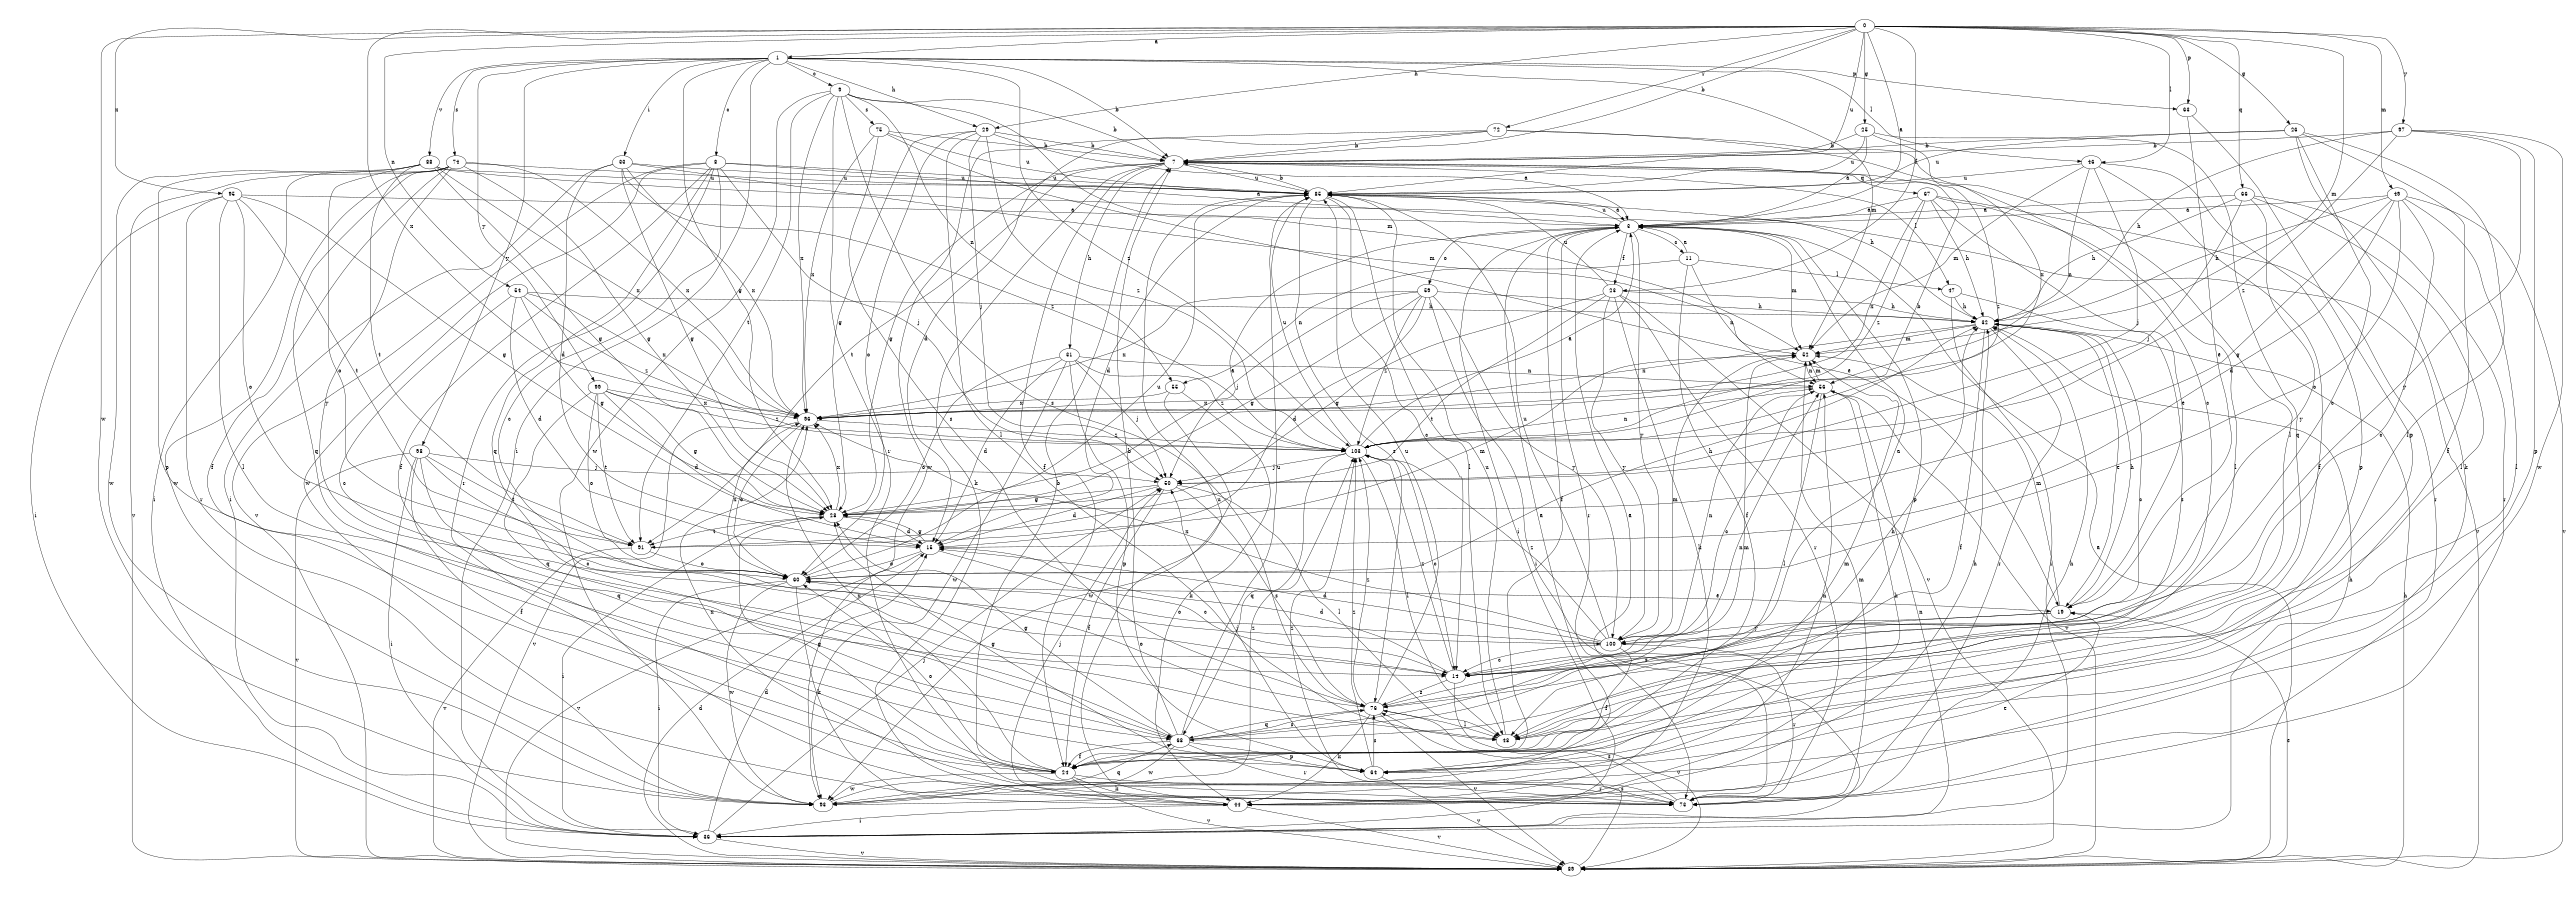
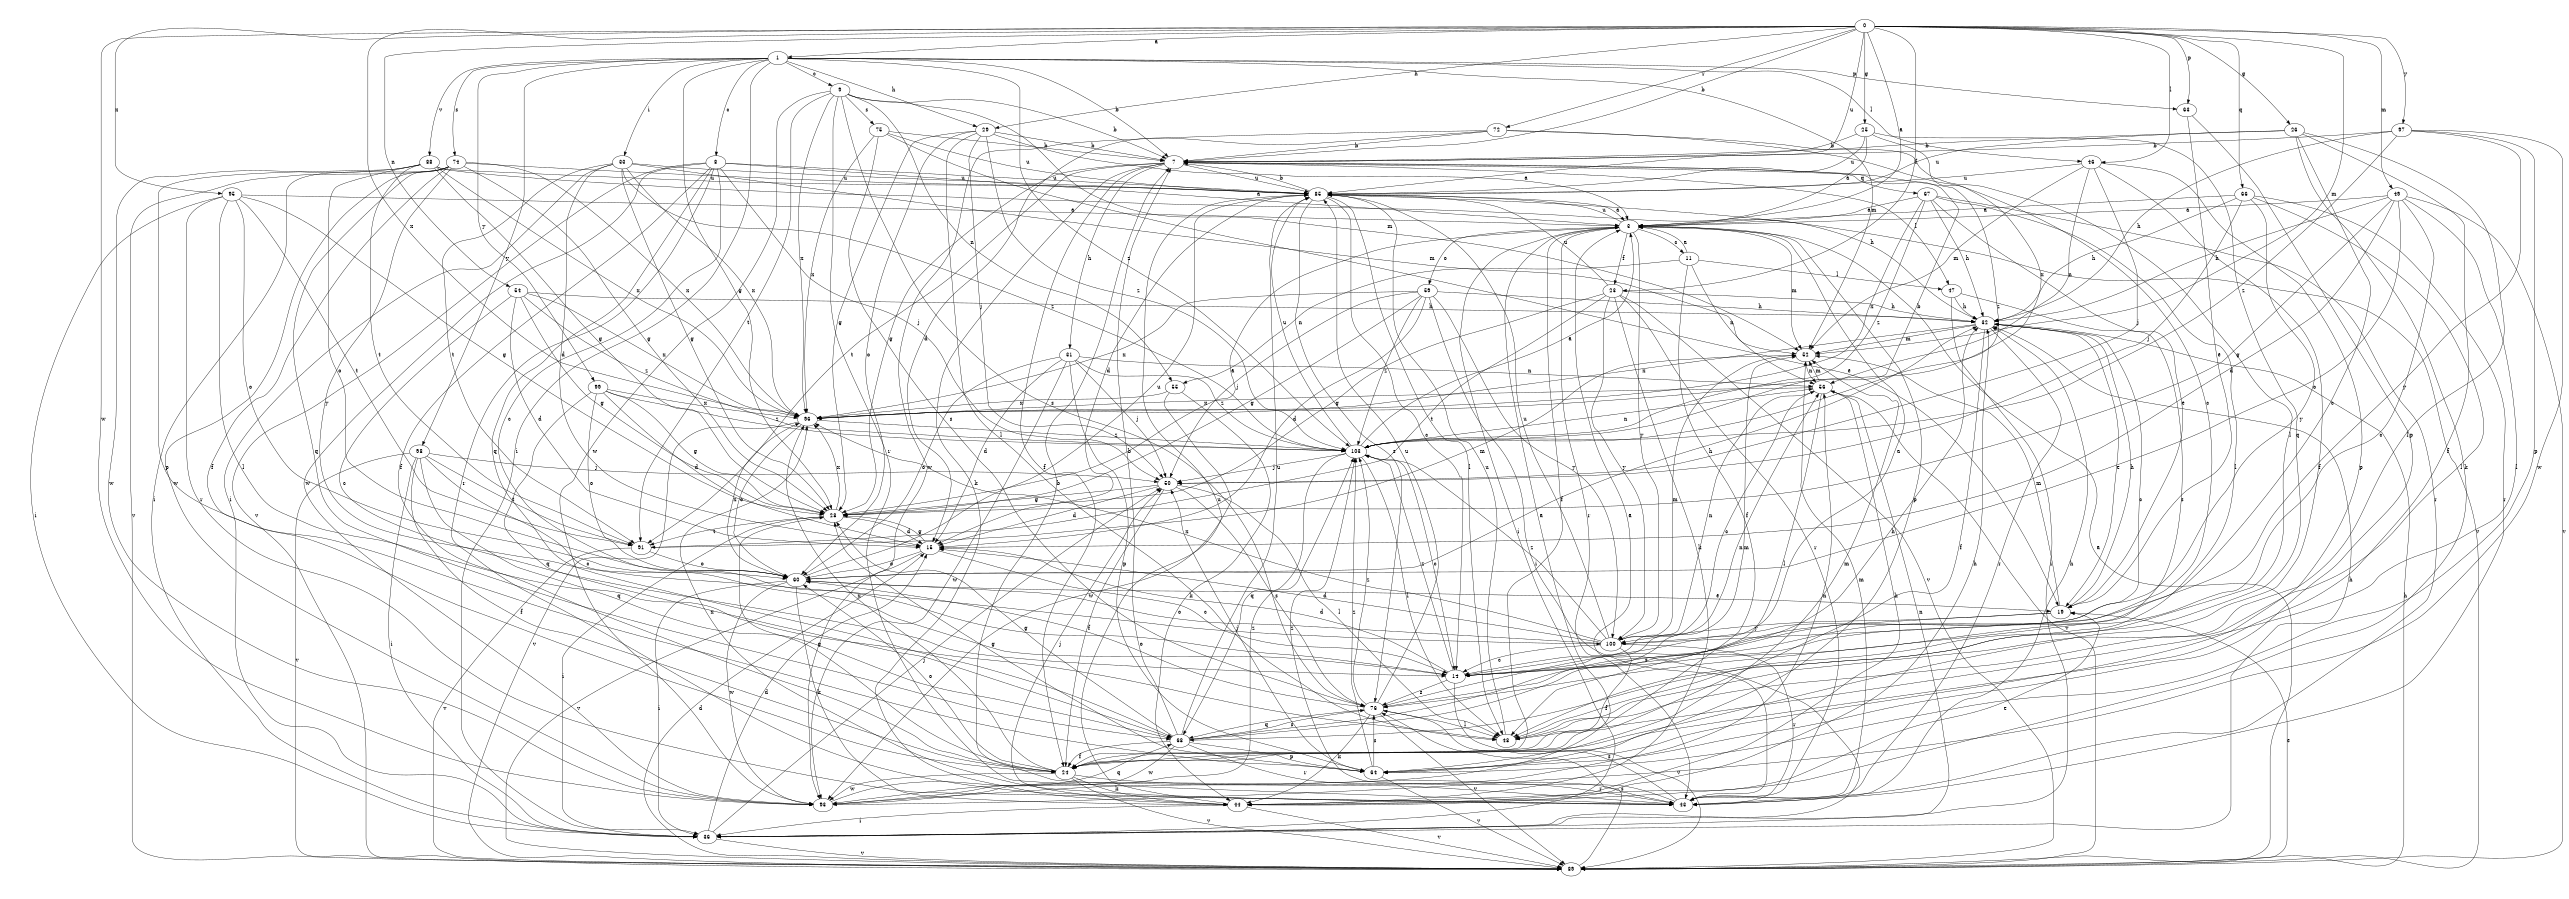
edge "99" -> "91": now "33" -> "91"
node "73": label "73" -> "43"
